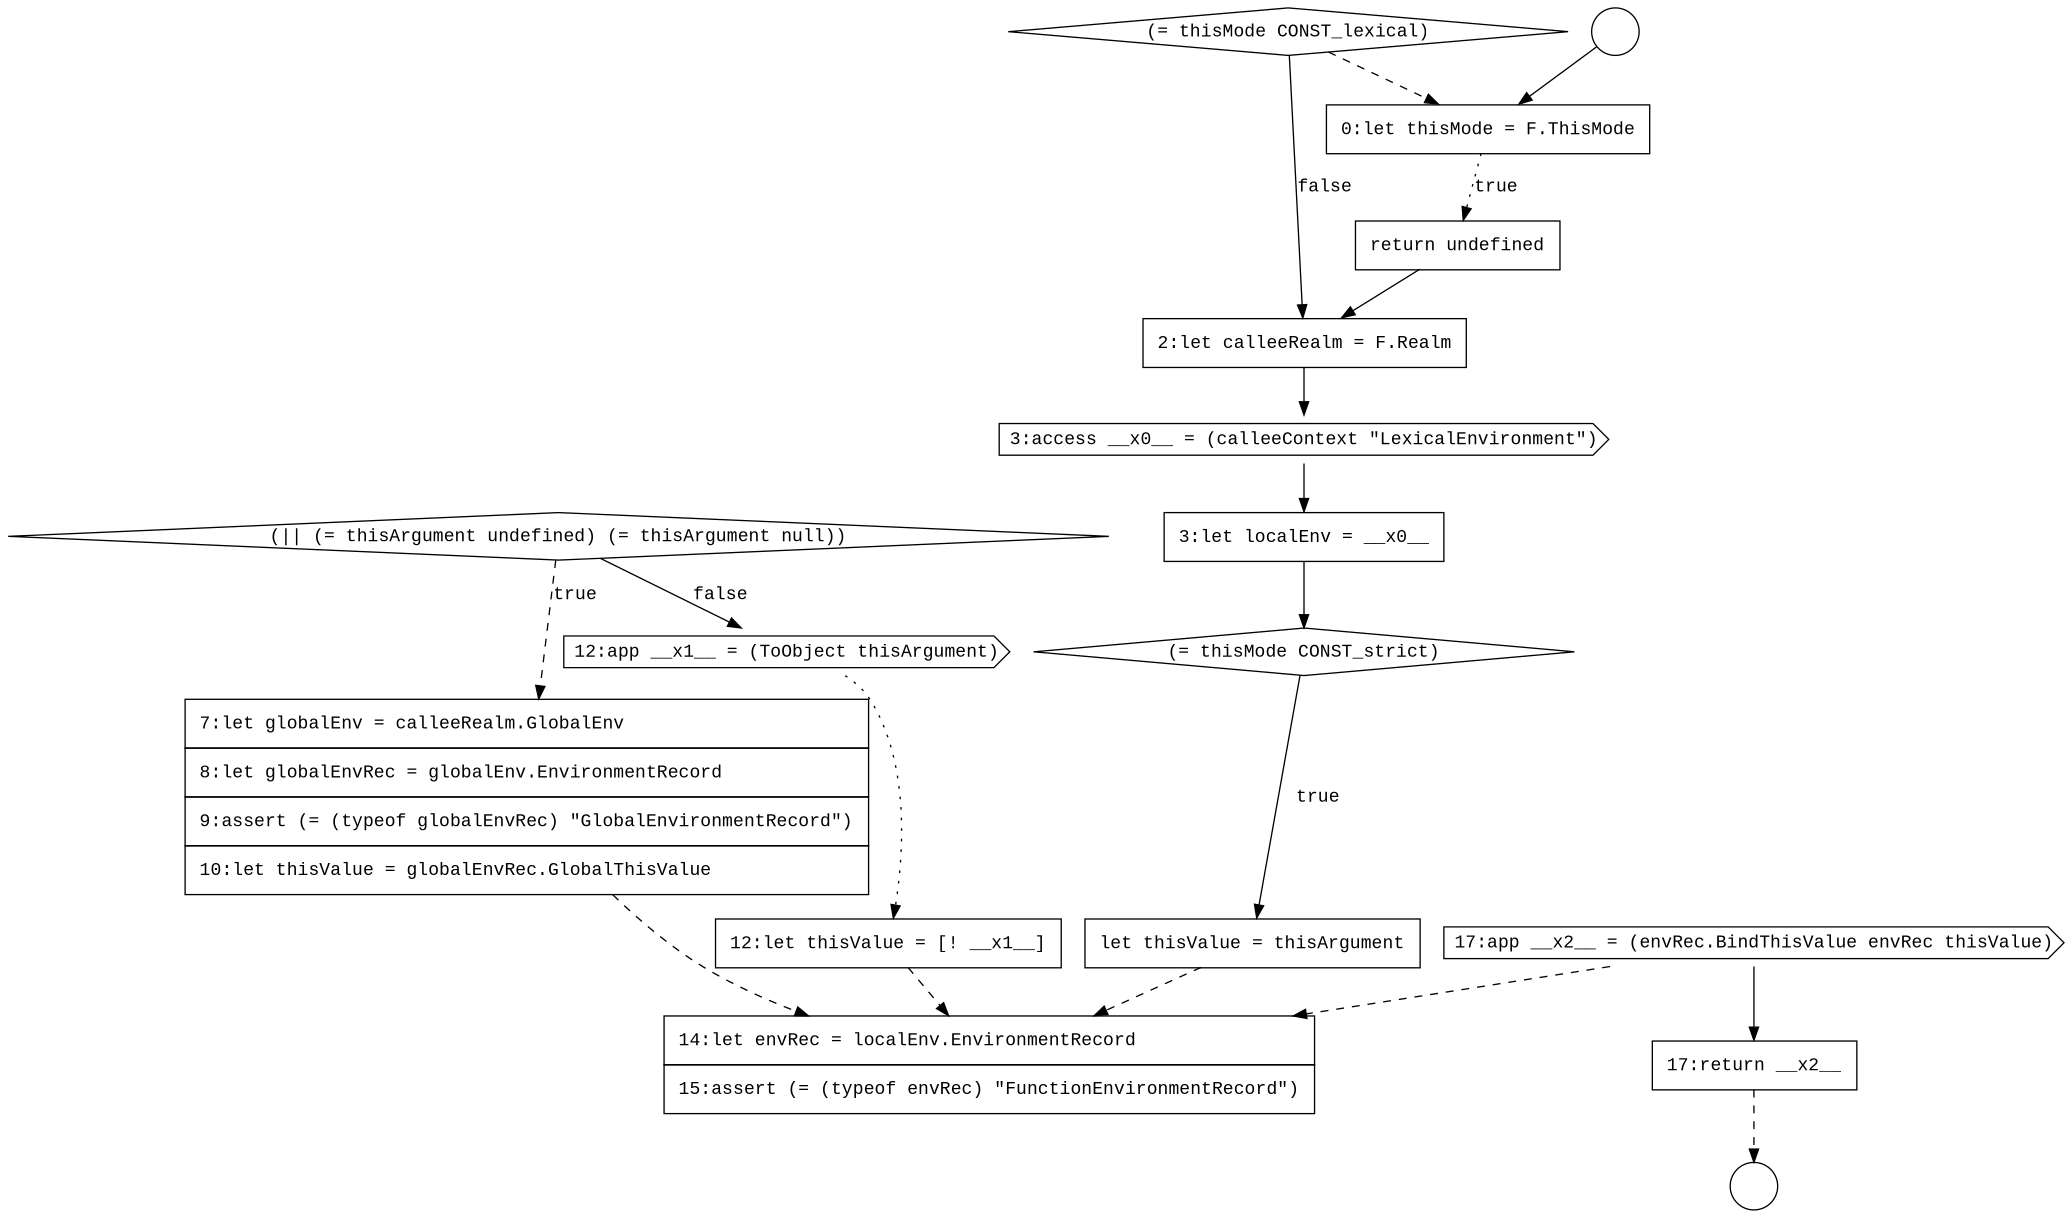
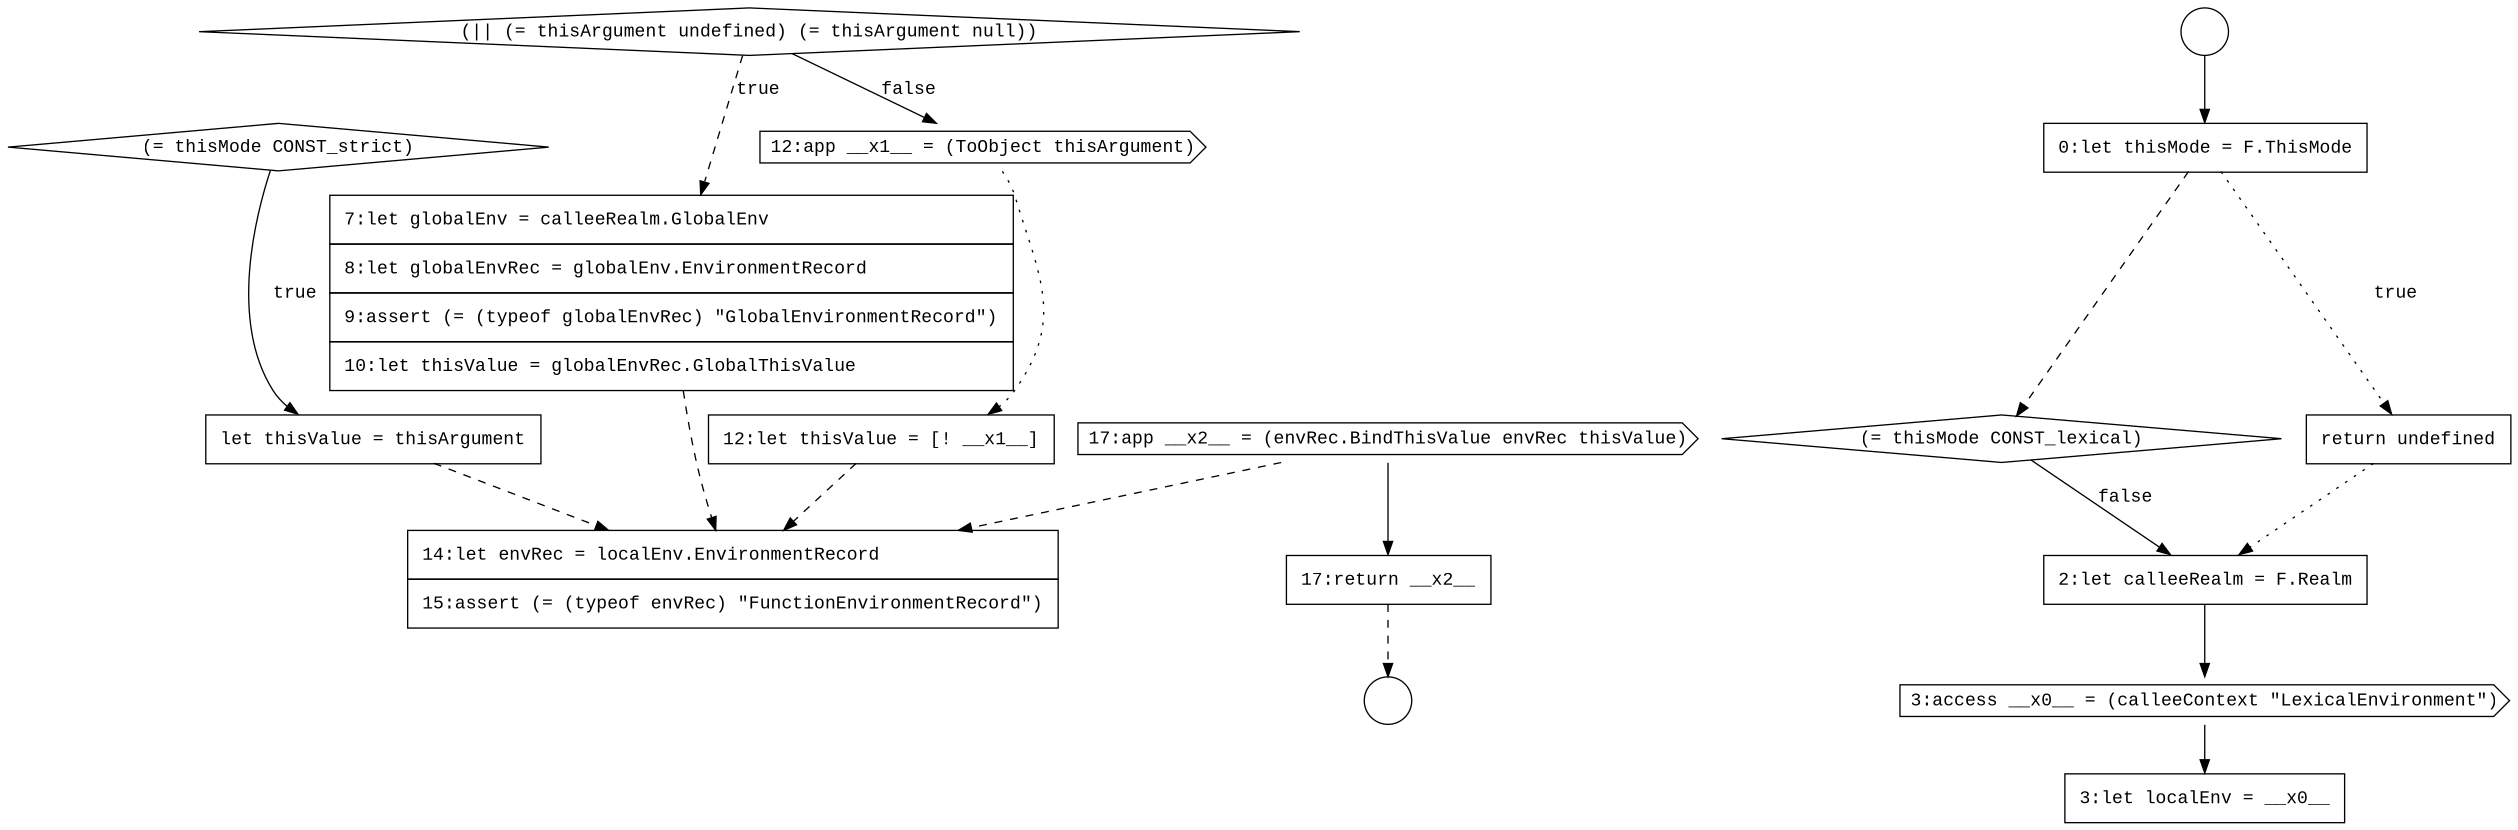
edge "(= thisMode CONST_lexical)" -> "0:let thisMode = F.ThisMode": reversed
edge "return undefined" -> "2:let calleeRealm = F.Realm": style solid -> dotted
edge "3:let localEnv = __x0__" -> "(= thisMode CONST_strict)": removed
